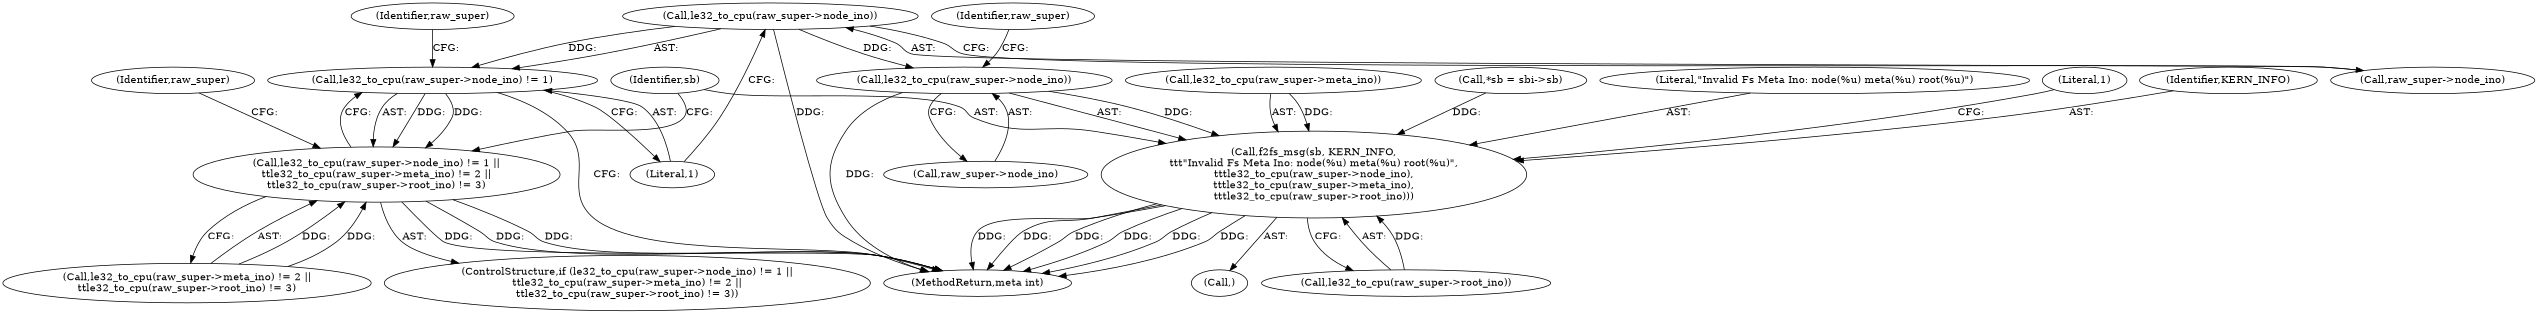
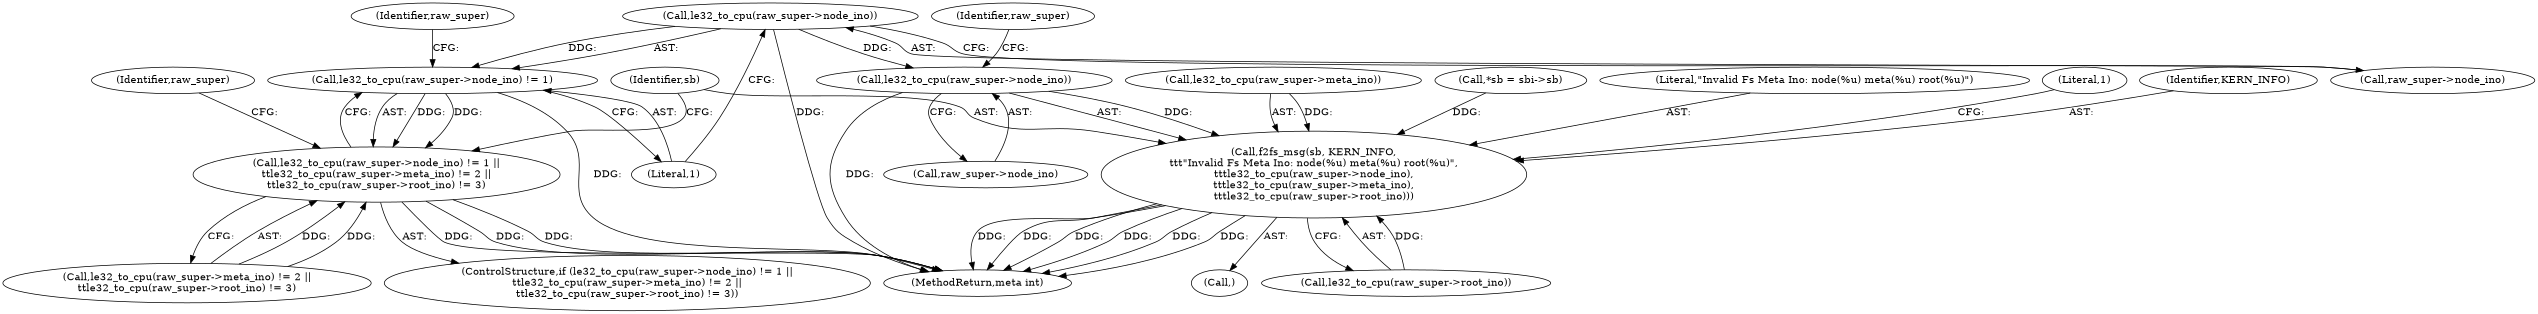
edge "(Call,le32_to_cpu(raw_super->node_ino) != 1)" -> "(MethodReturn,meta int)": label "CFG: " -> "DDG: "
